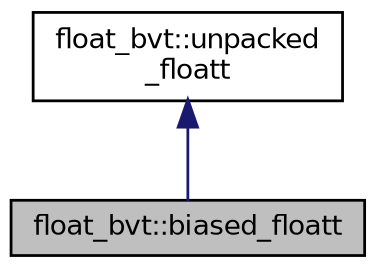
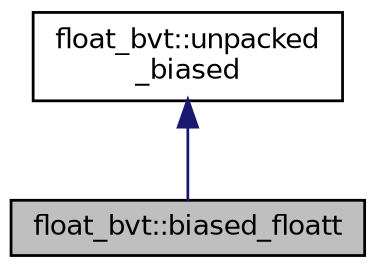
node "float_bvt::unpacked _floatt": label "float_bvt::unpacked _floatt" -> "float_bvt::unpacked _biased"
